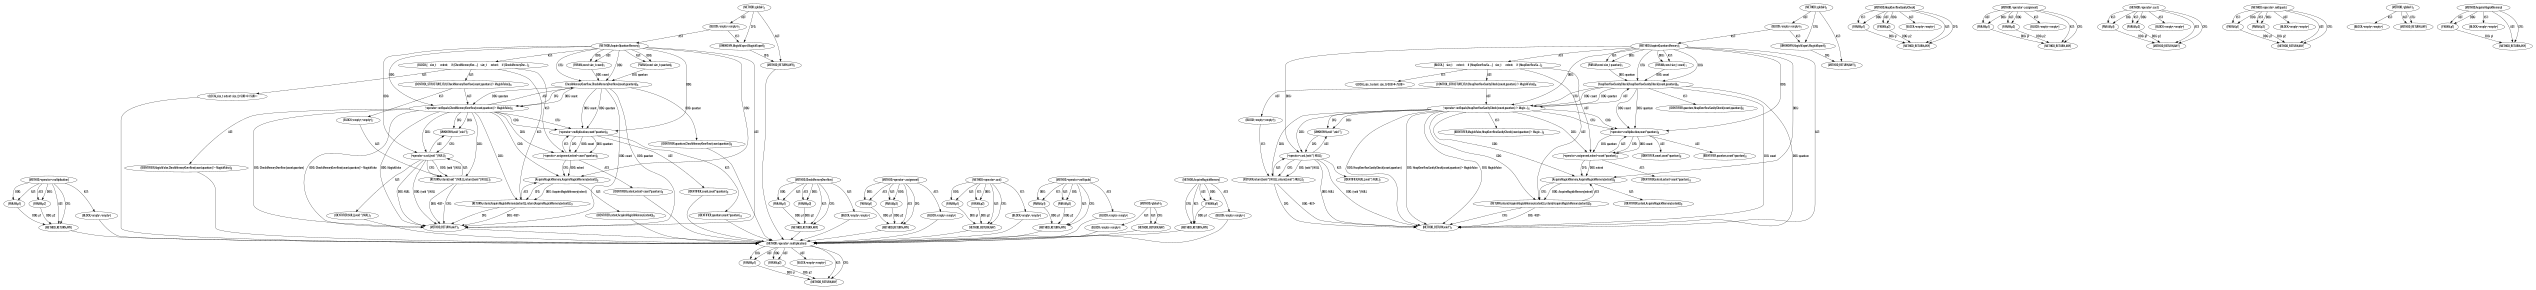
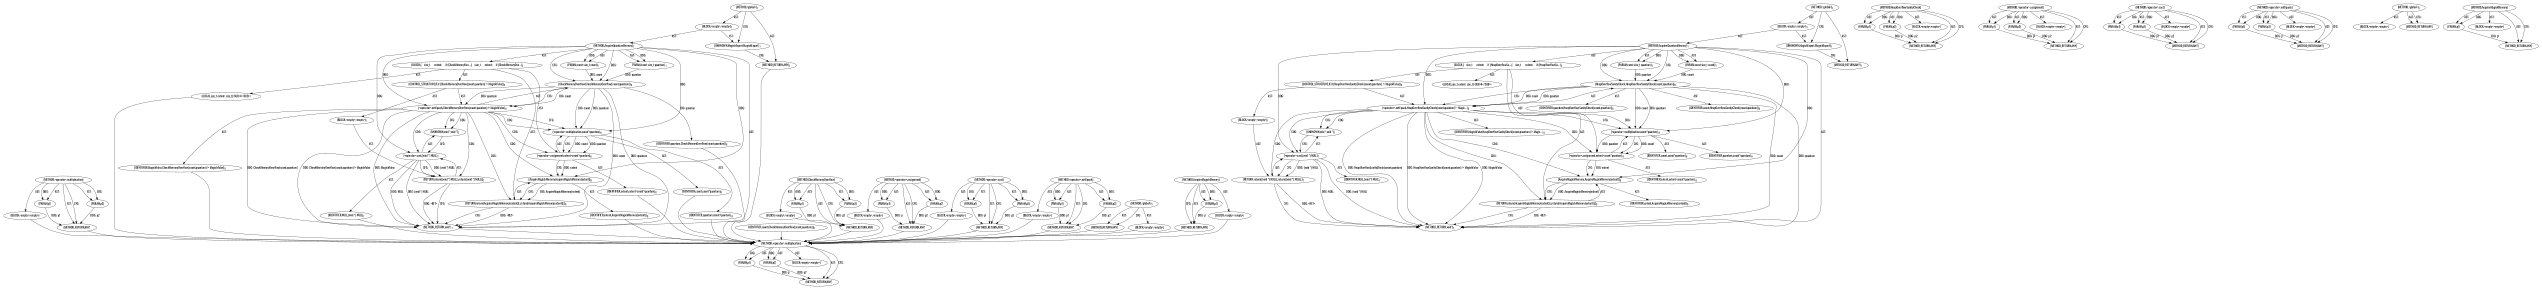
node "(IDENTIFIER,count,HeapOverflowSanityCheck(count,quantum))": added
node "(IDENTIFIER,count,CheckMemoryOverflow(count,quantum))": added
